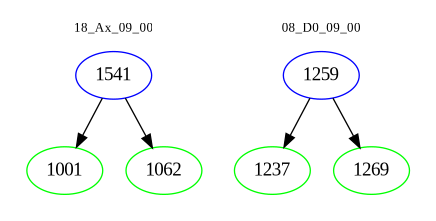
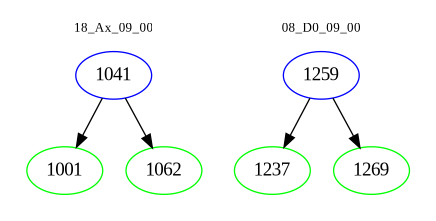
node "1541": label "1541" -> "1041"
